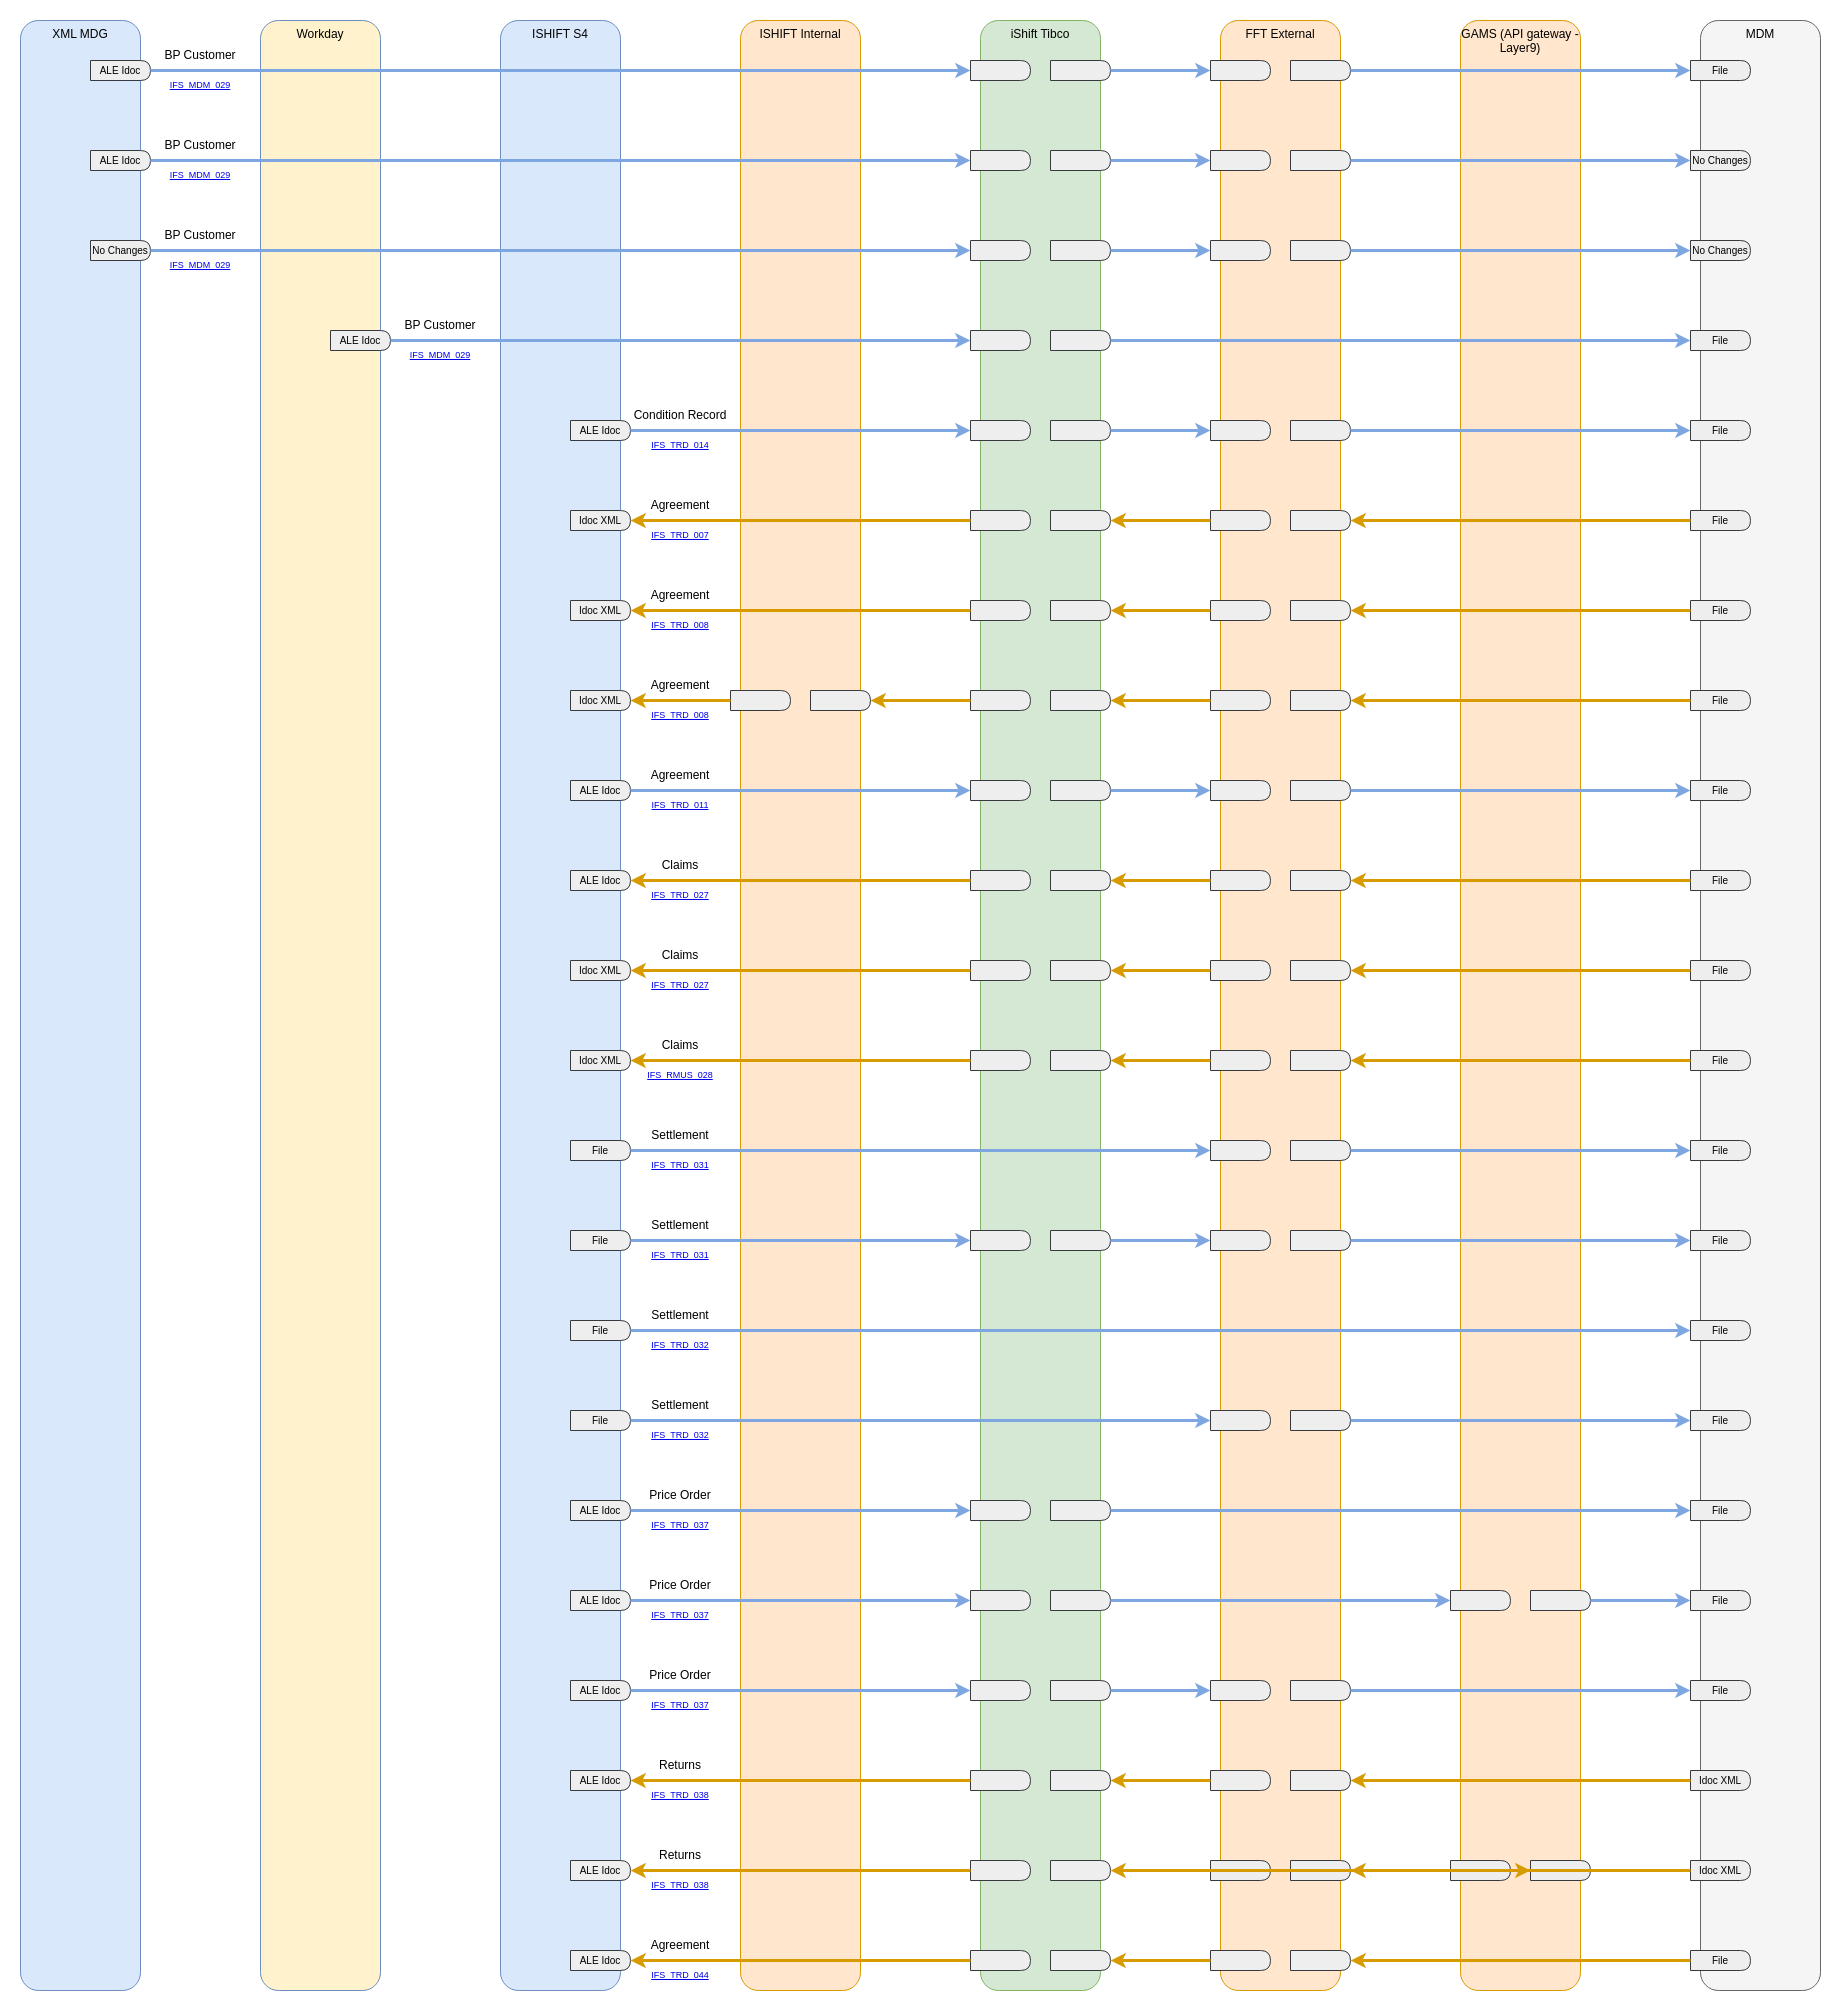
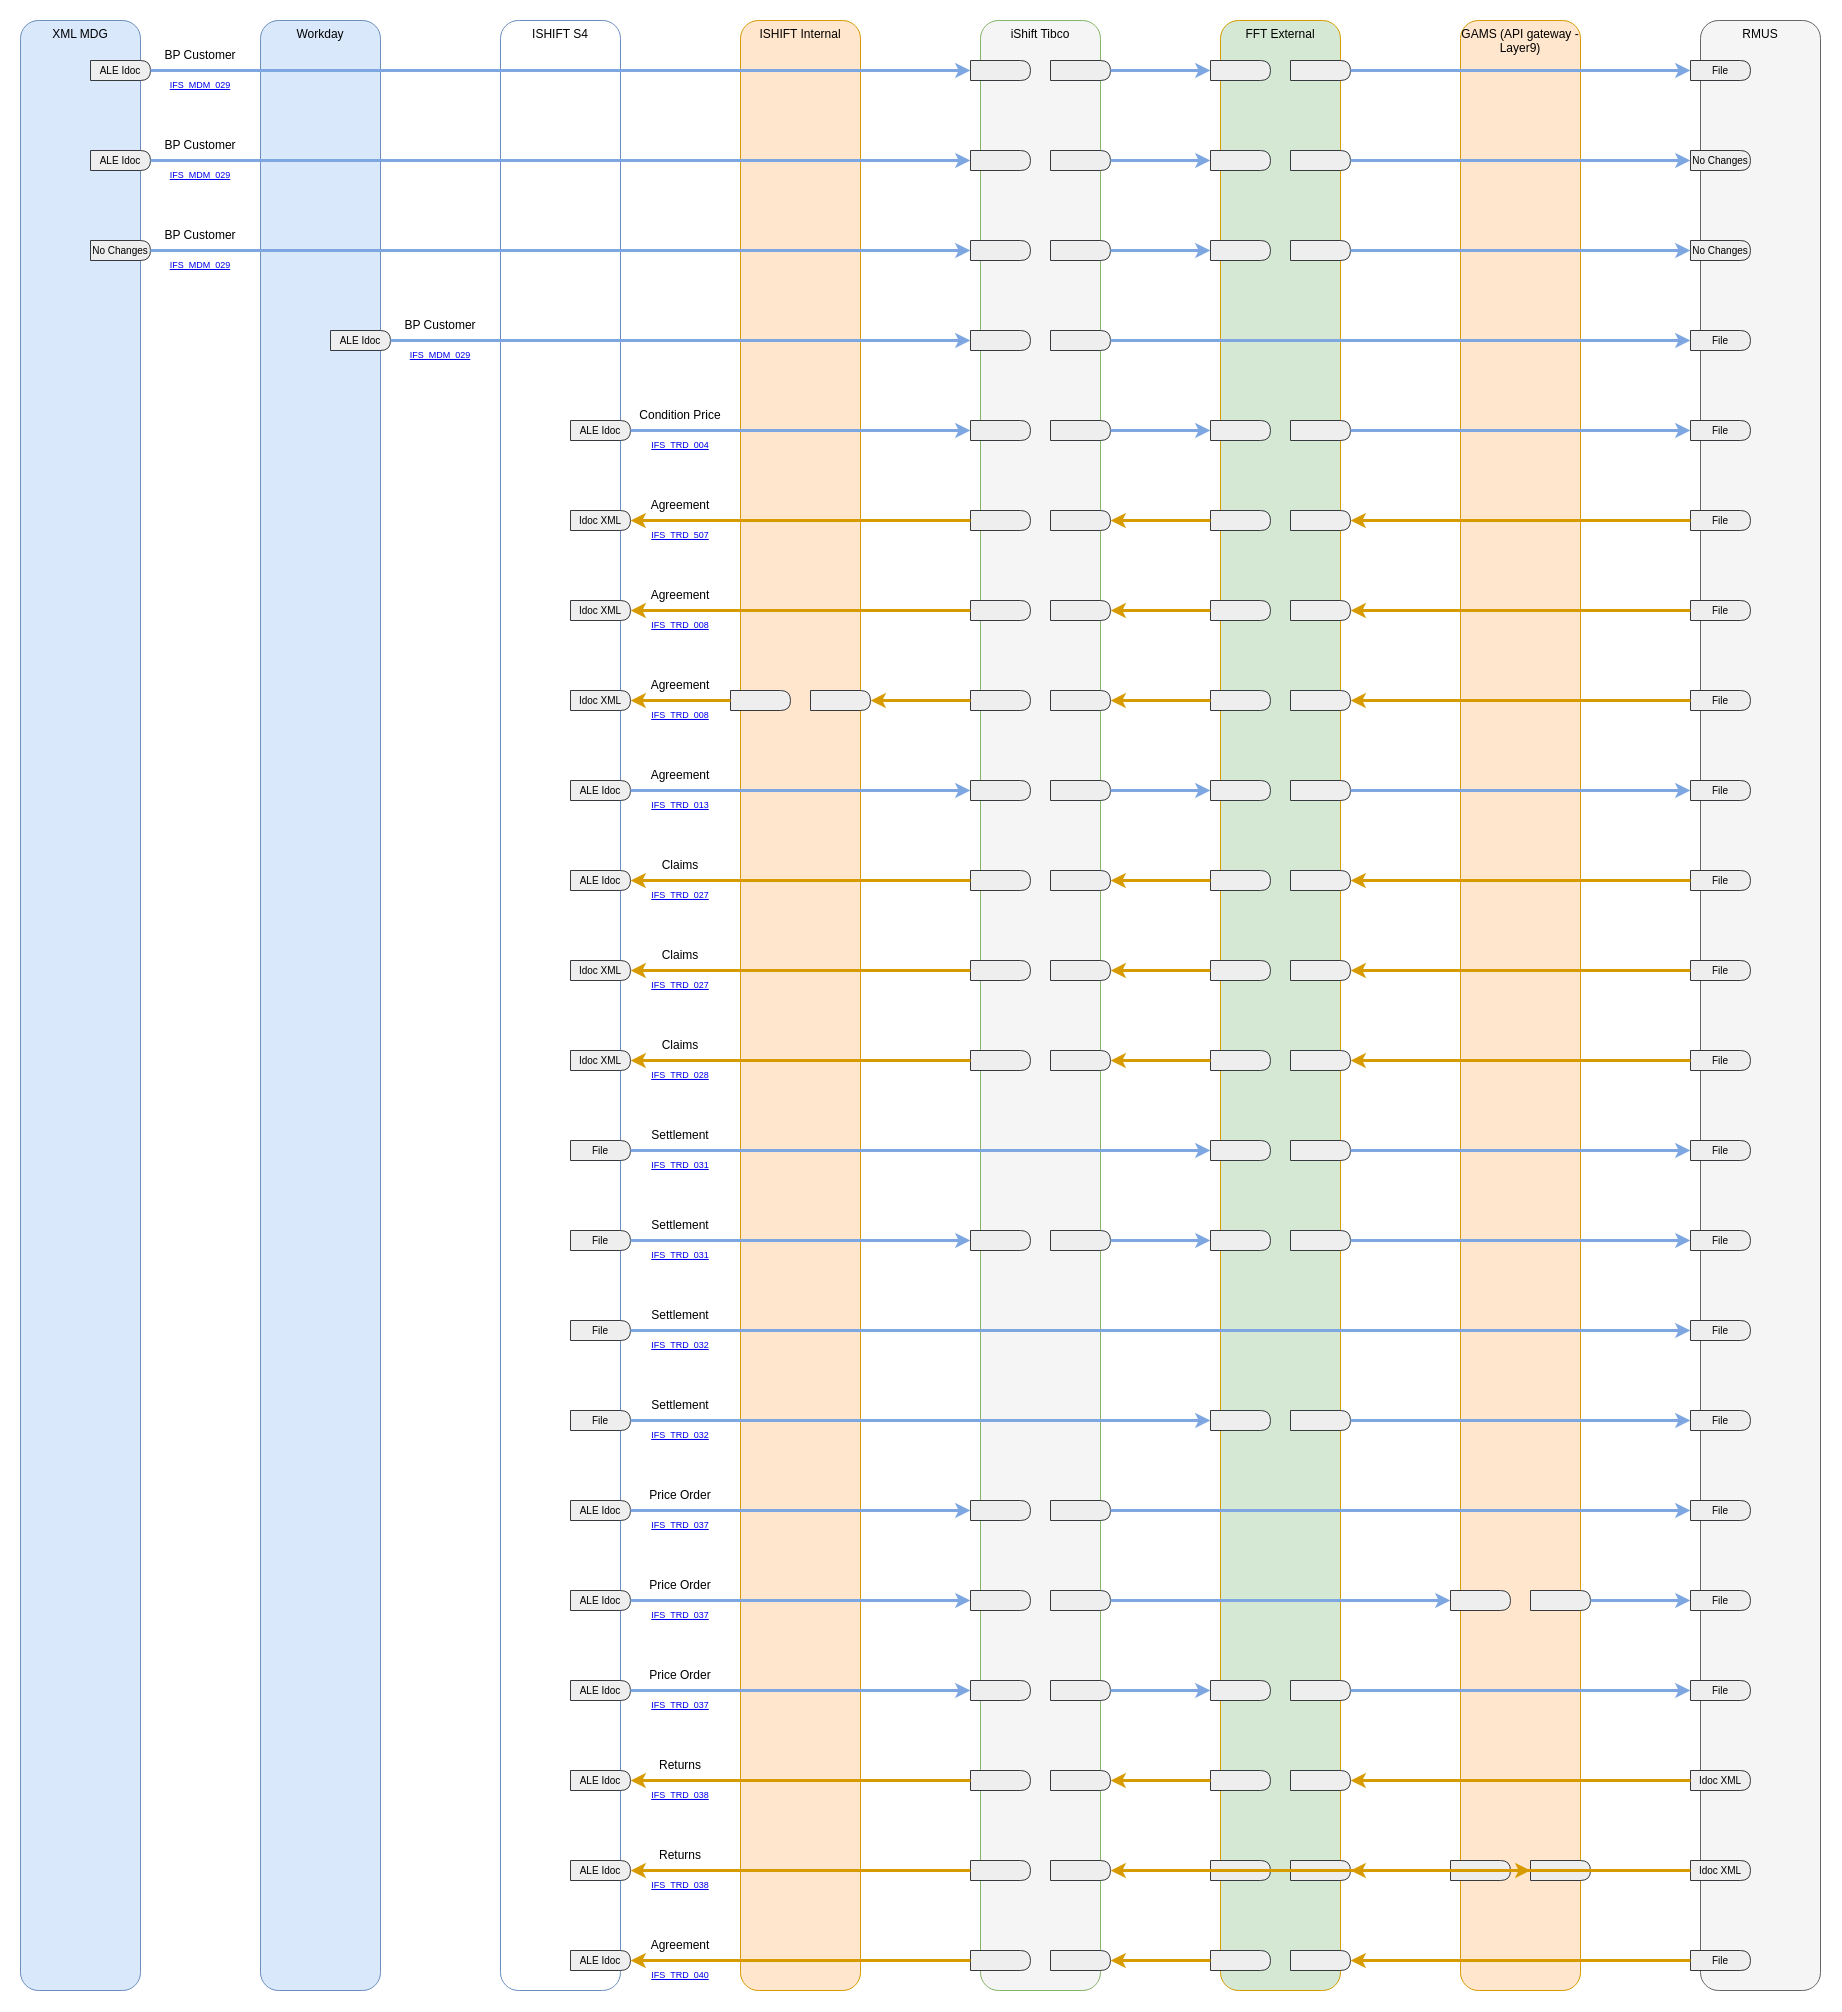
node "MDM": label "MDM" -> "RMUS"
node "Condition Record": label "Condition Record" -> "Condition Price"
node "IFS_TRD_014": label "IFS_TRD_014" -> "IFS_TRD_004"
node "IFS_TRD_007": label "IFS_TRD_007" -> "IFS_TRD_507"
node "IFS_TRD_011": label "IFS_TRD_011" -> "IFS_TRD_013"
node "Workday": fillcolor #fff2cc -> #dae8fc
node "ISHIFT S4": fillcolor #dae8fc -> #ffffff
node "iShift Tibco": fillcolor #d5e8d4 -> #f5f5f5
node "FFT External": fillcolor #ffe6cc -> #d5e8d4
node "IFS_RMUS_028": label "IFS_RMUS_028" -> "IFS_TRD_028"
node "IFS_TRD_044": label "IFS_TRD_044" -> "IFS_TRD_040"
